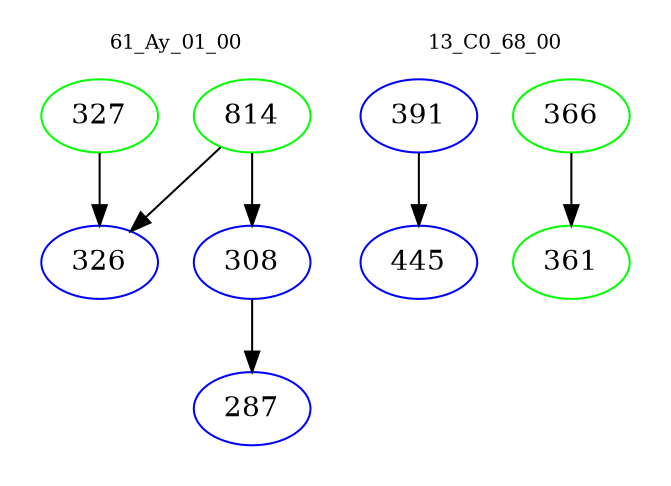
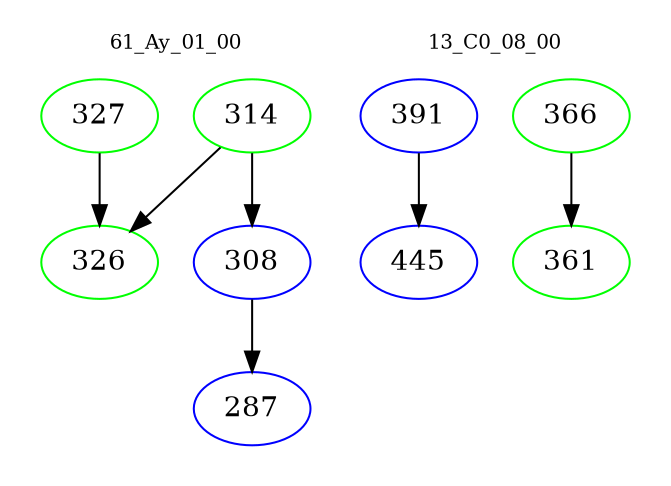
cluster "13_C0_68_00": label "13_C0_68_00" -> "13_C0_08_00"
node "814": label "814" -> "314"
node "326": color blue -> green
